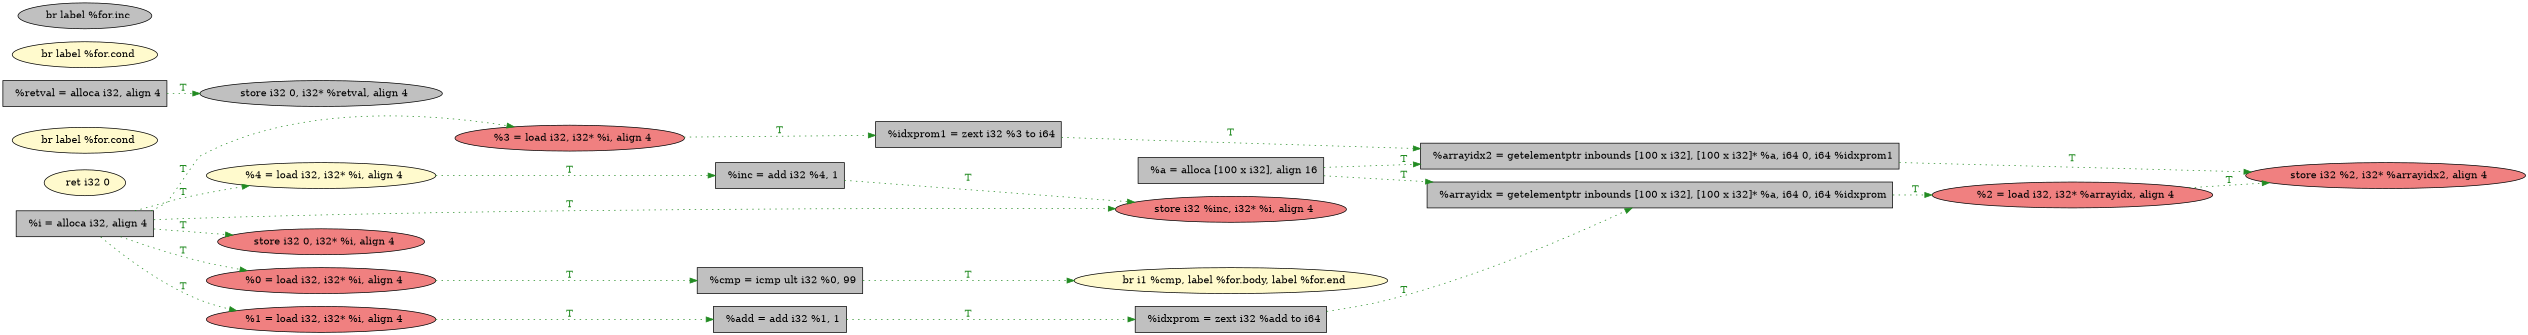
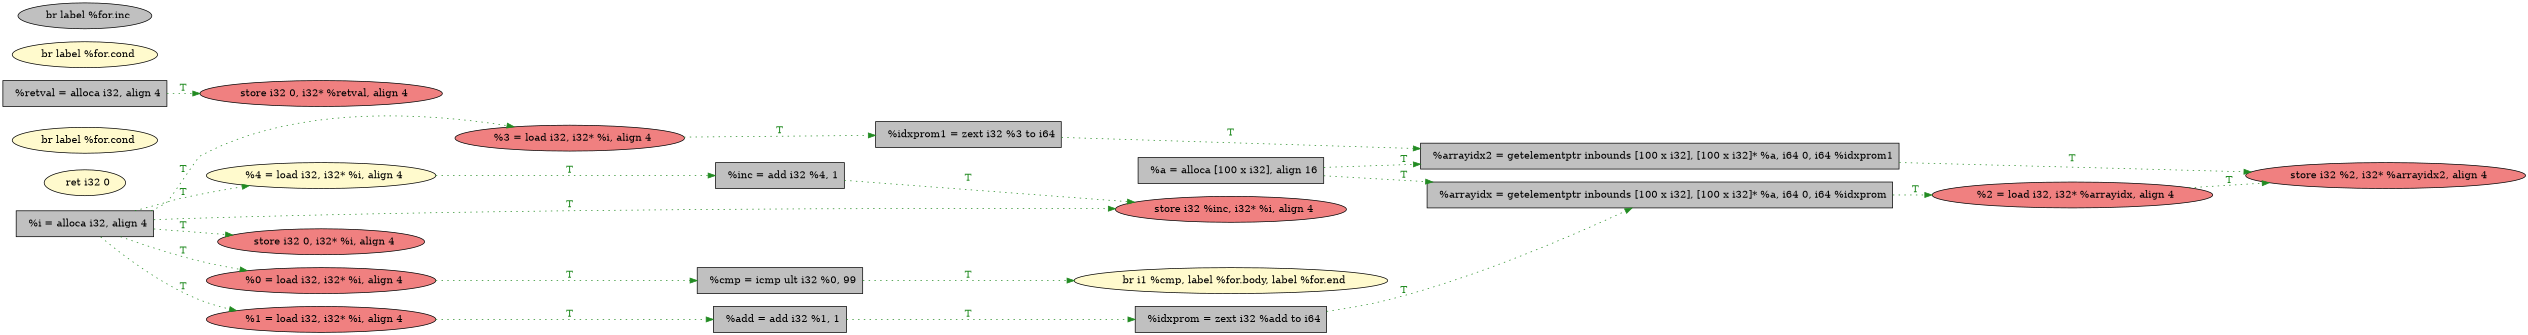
node "store i32 0, i32* %retval, align 4": fillcolor grey -> lightcoral
